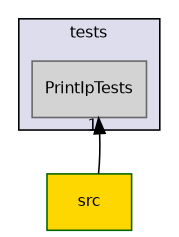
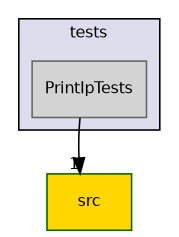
edge "src" -> "PrintIpTests": reversed
